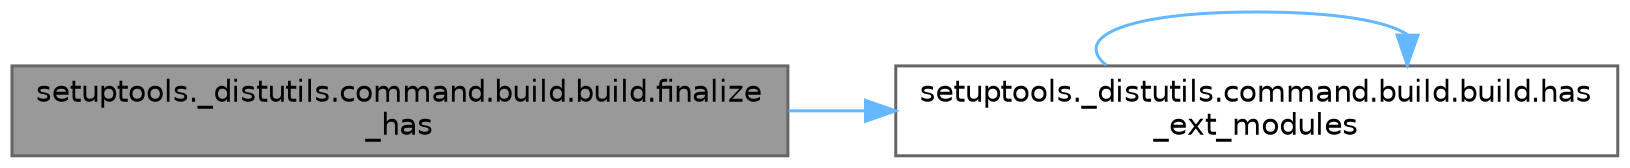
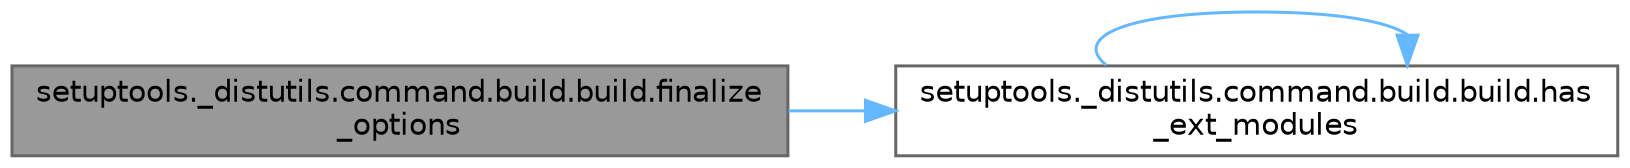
node "setuptools._distutils.command.build.build.finalize _has": label "setuptools._distutils.command.build.build.finalize _has" -> "setuptools._distutils.command.build.build.finalize _options"
